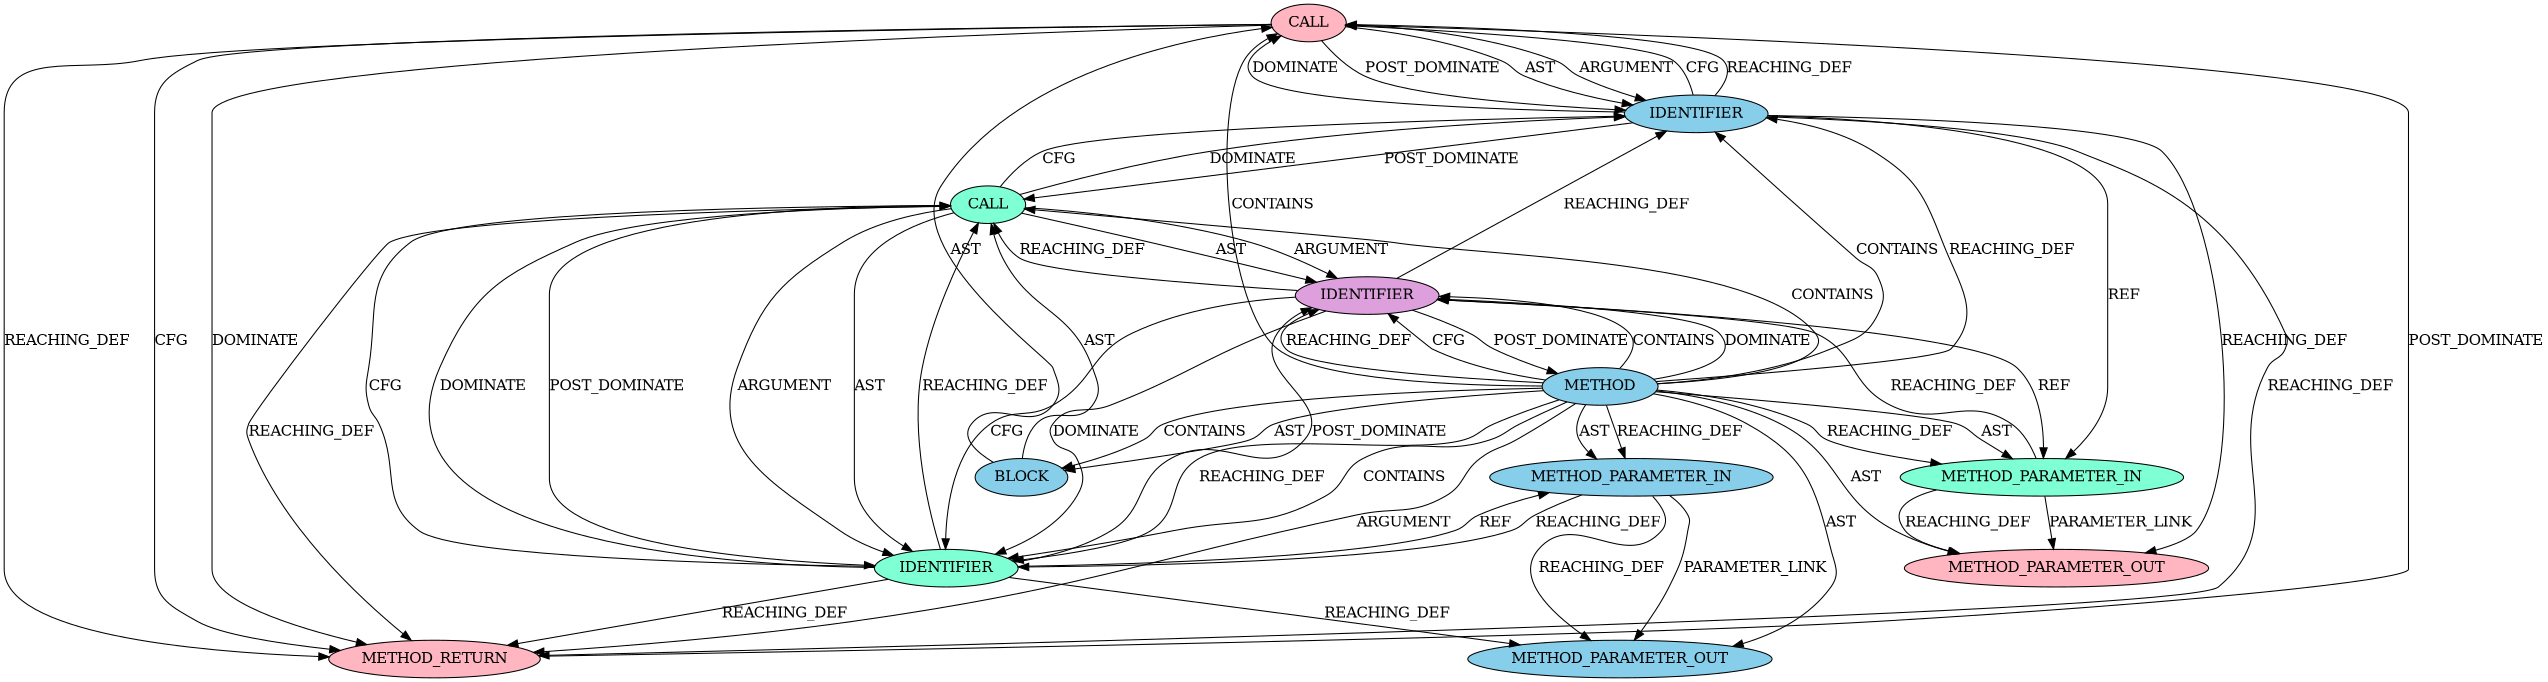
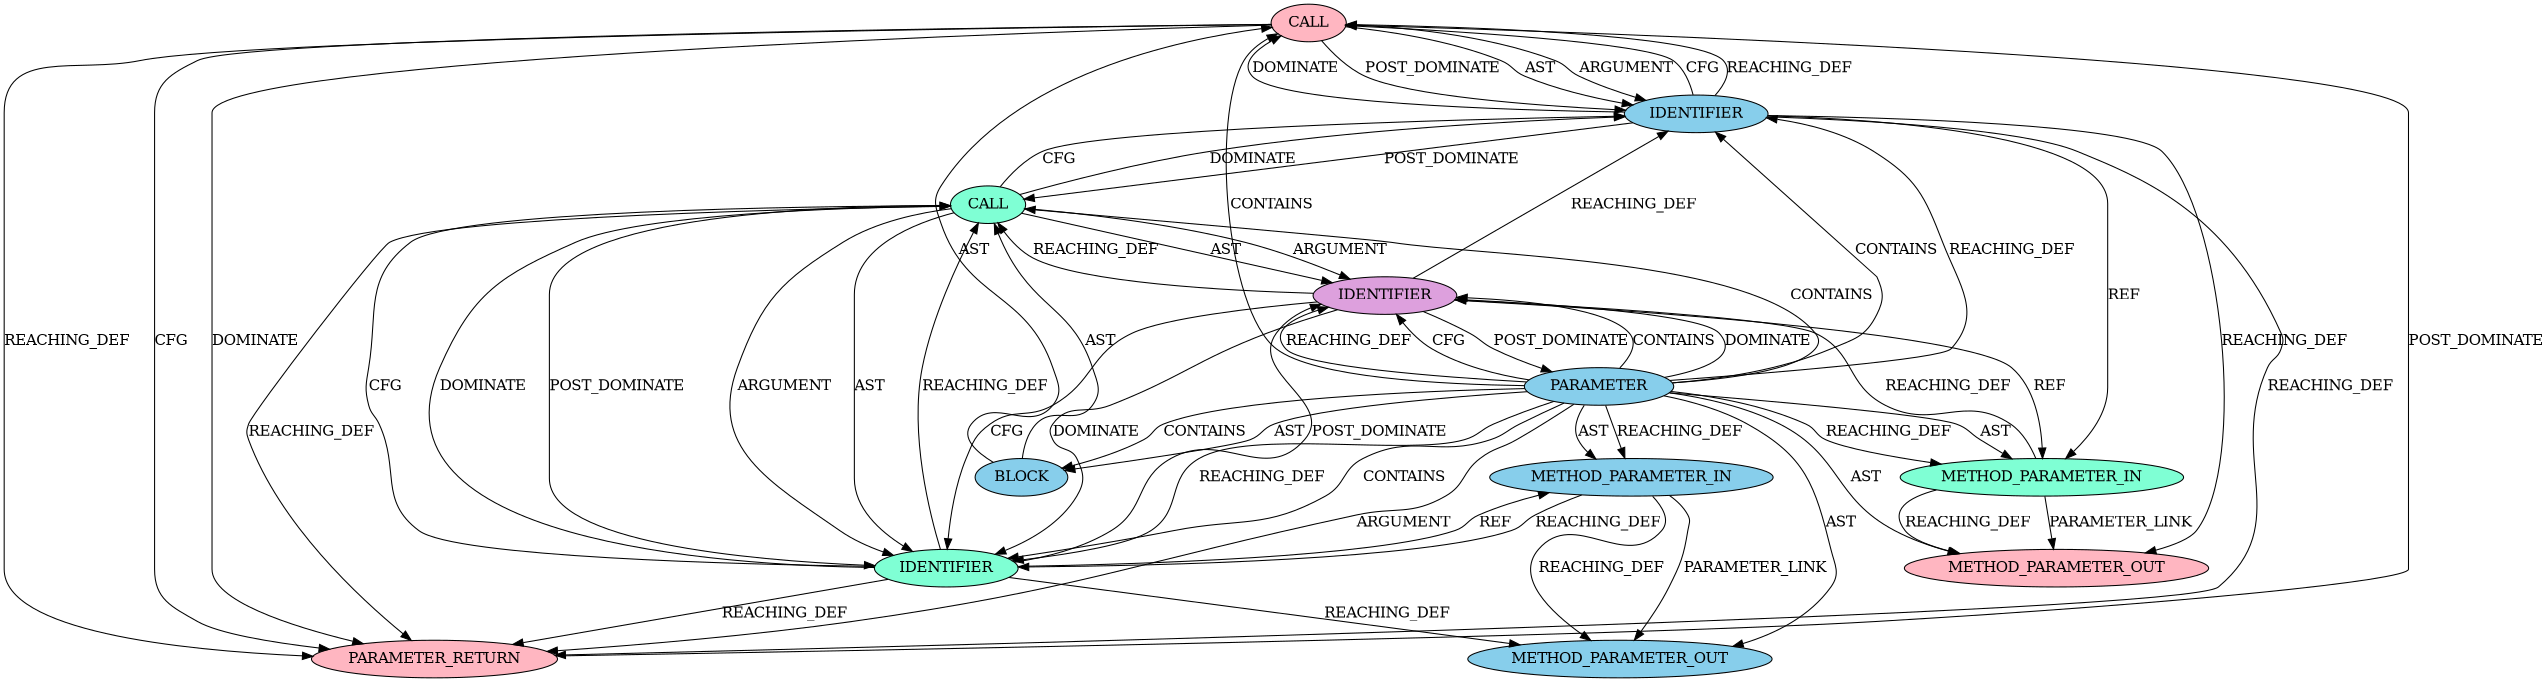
node "METHOD": label "METHOD" -> "PARAMETER"
node "METHOD_RETURN": label "METHOD_RETURN" -> "PARAMETER_RETURN"
